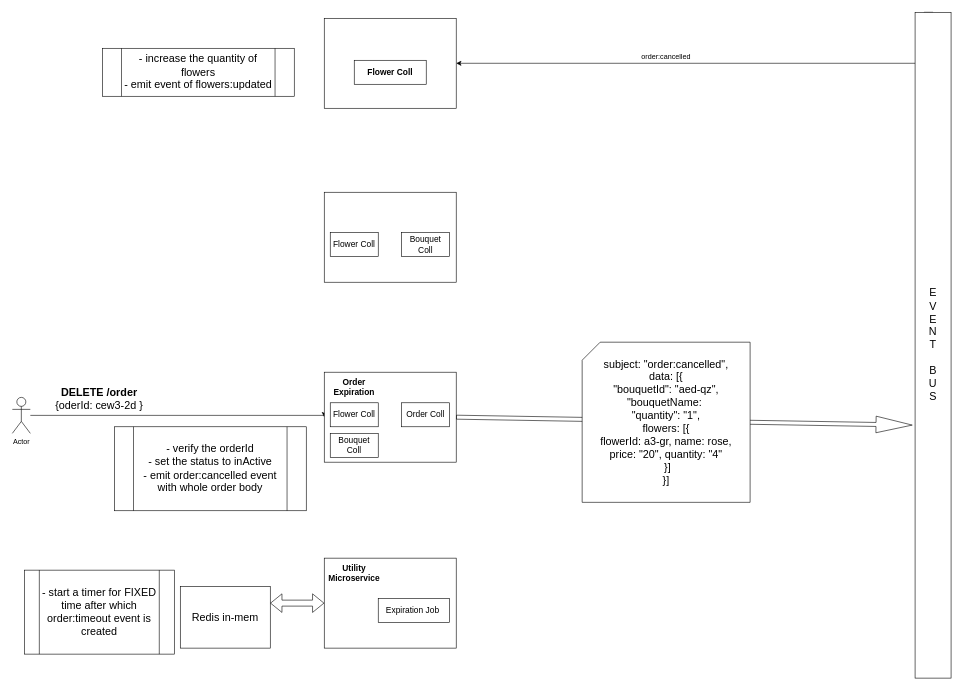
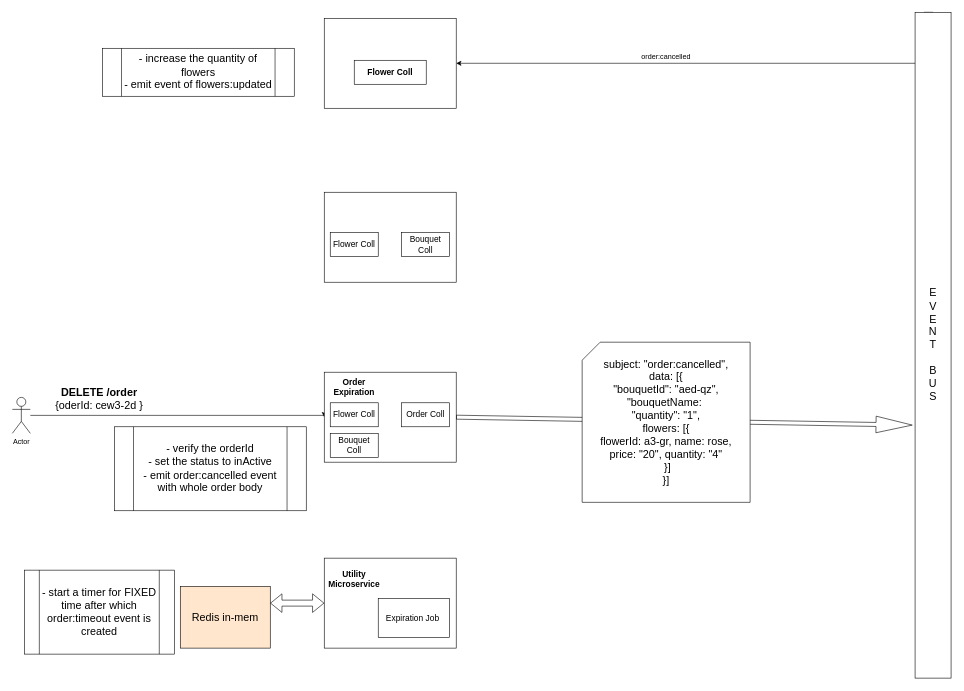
node "Utility Microservice": moved (354, 573) -> (354, 579)
node "Expiration Job": size 71x24 -> 71x39
node "Redis in-mem": fillcolor #ffffff -> #ffe6cc
